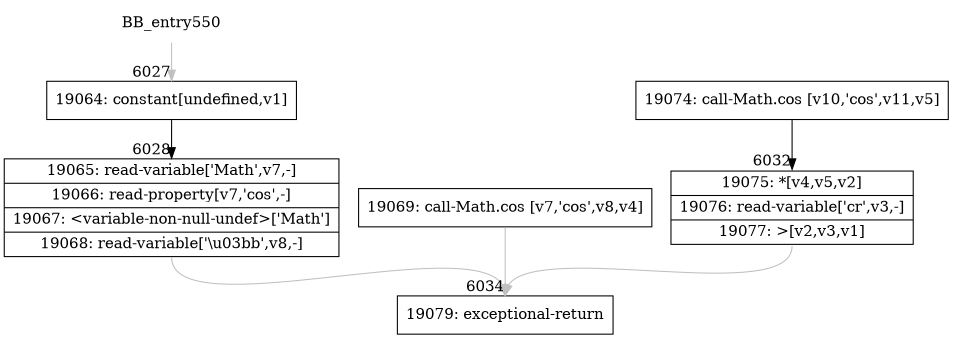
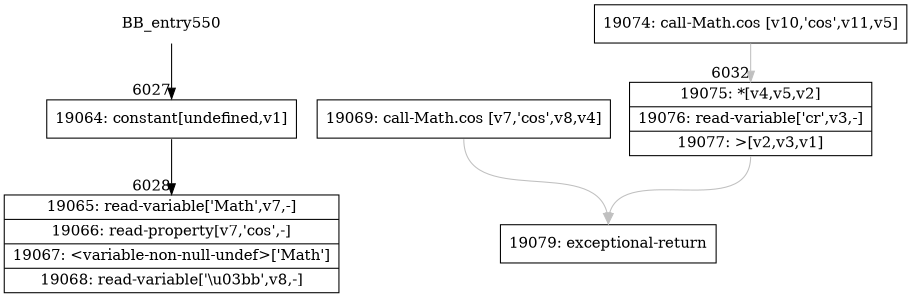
edge "BB_entry550" -> "19064: constant[undefined,v1]": color gray -> black
edge "19074: call-Math.cos [v10,'cos',v11,v5]" -> "19075: *[v4,v5,v2]": color black -> gray
edge "19065: read-variable['Math',v7,-]" -> "19079: exceptional-return": removed
